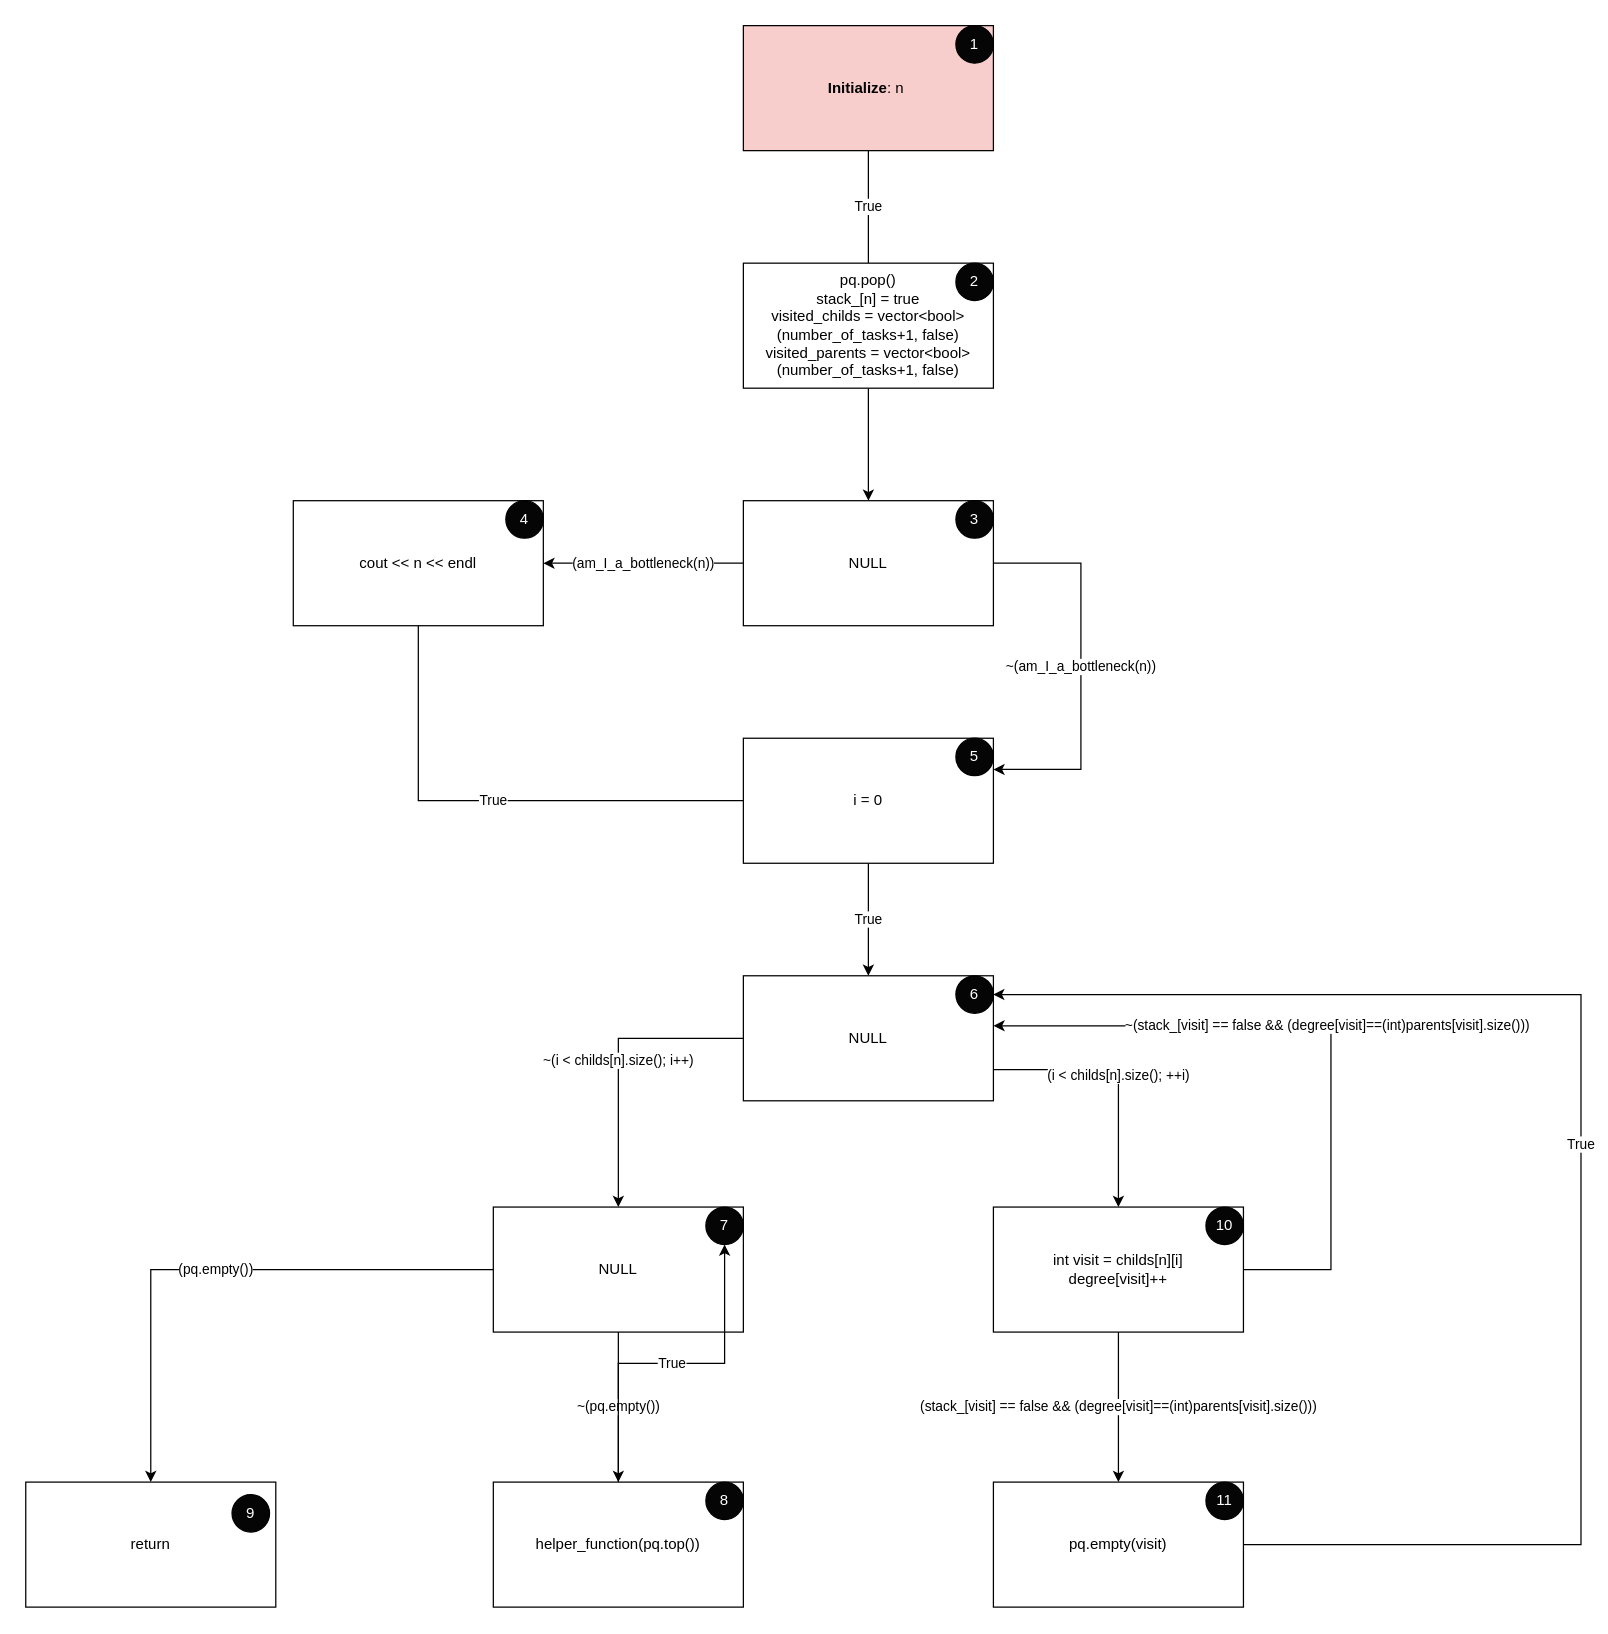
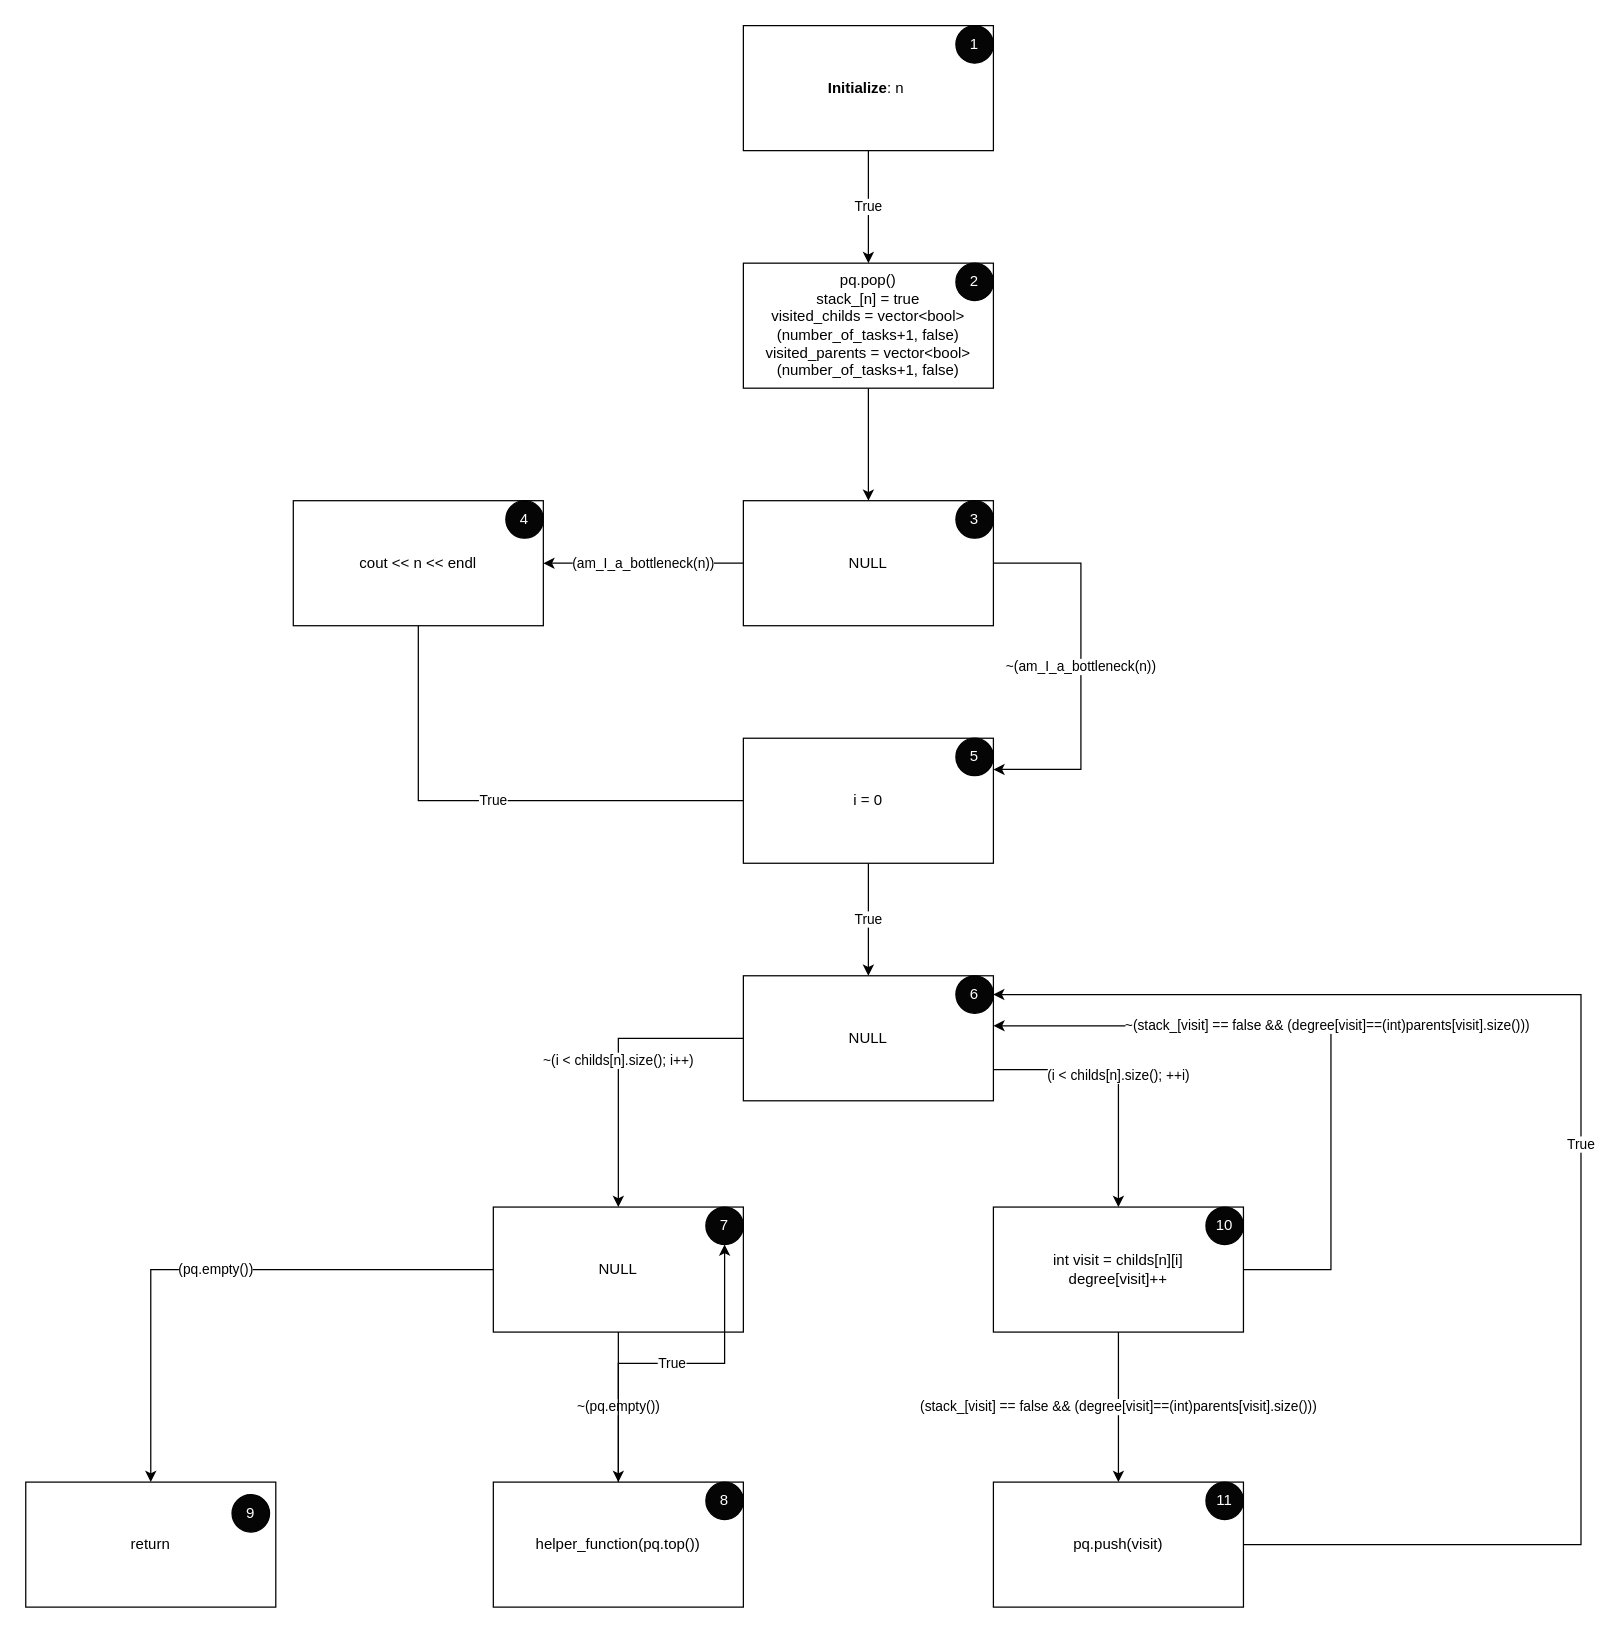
node "Initialize: n": fillcolor #f8cecc -> #ffffff
edge "Initialize: n" -- "pq.pop() stack_[n] = true visited_childs = vector<bool>(number_of_tasks+1, false) visited_parents = vector<bool>(number_of_tasks+1, false)": arrowhead none -> classic
node "pq.empty(visit)": label "pq.empty(visit)" -> "pq.push(visit)"
